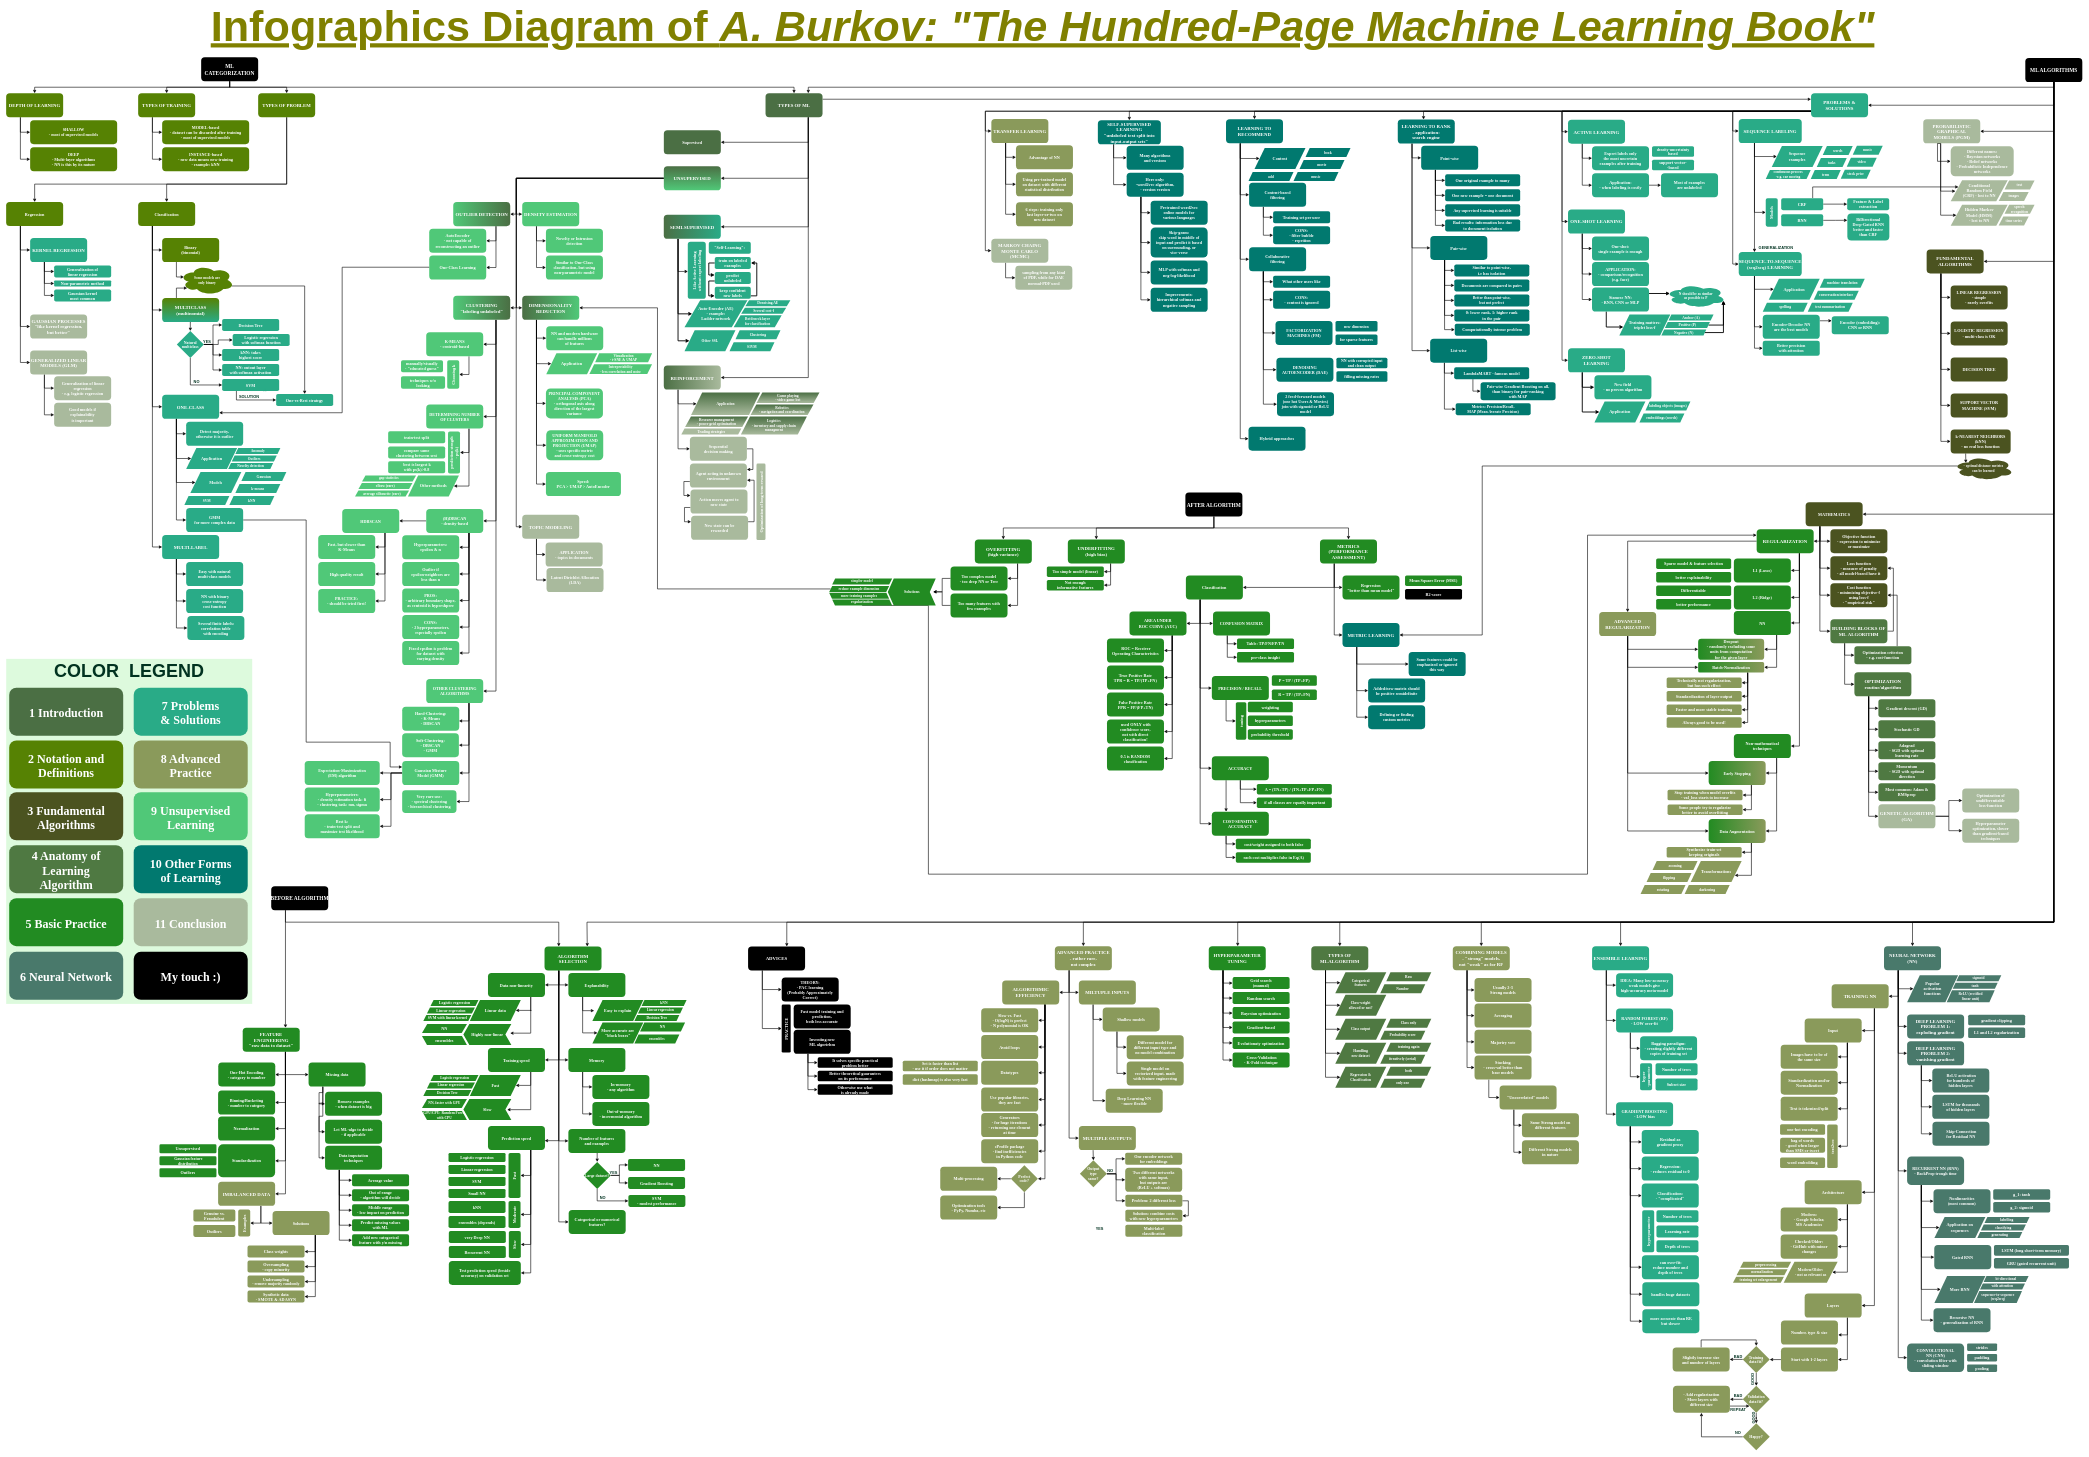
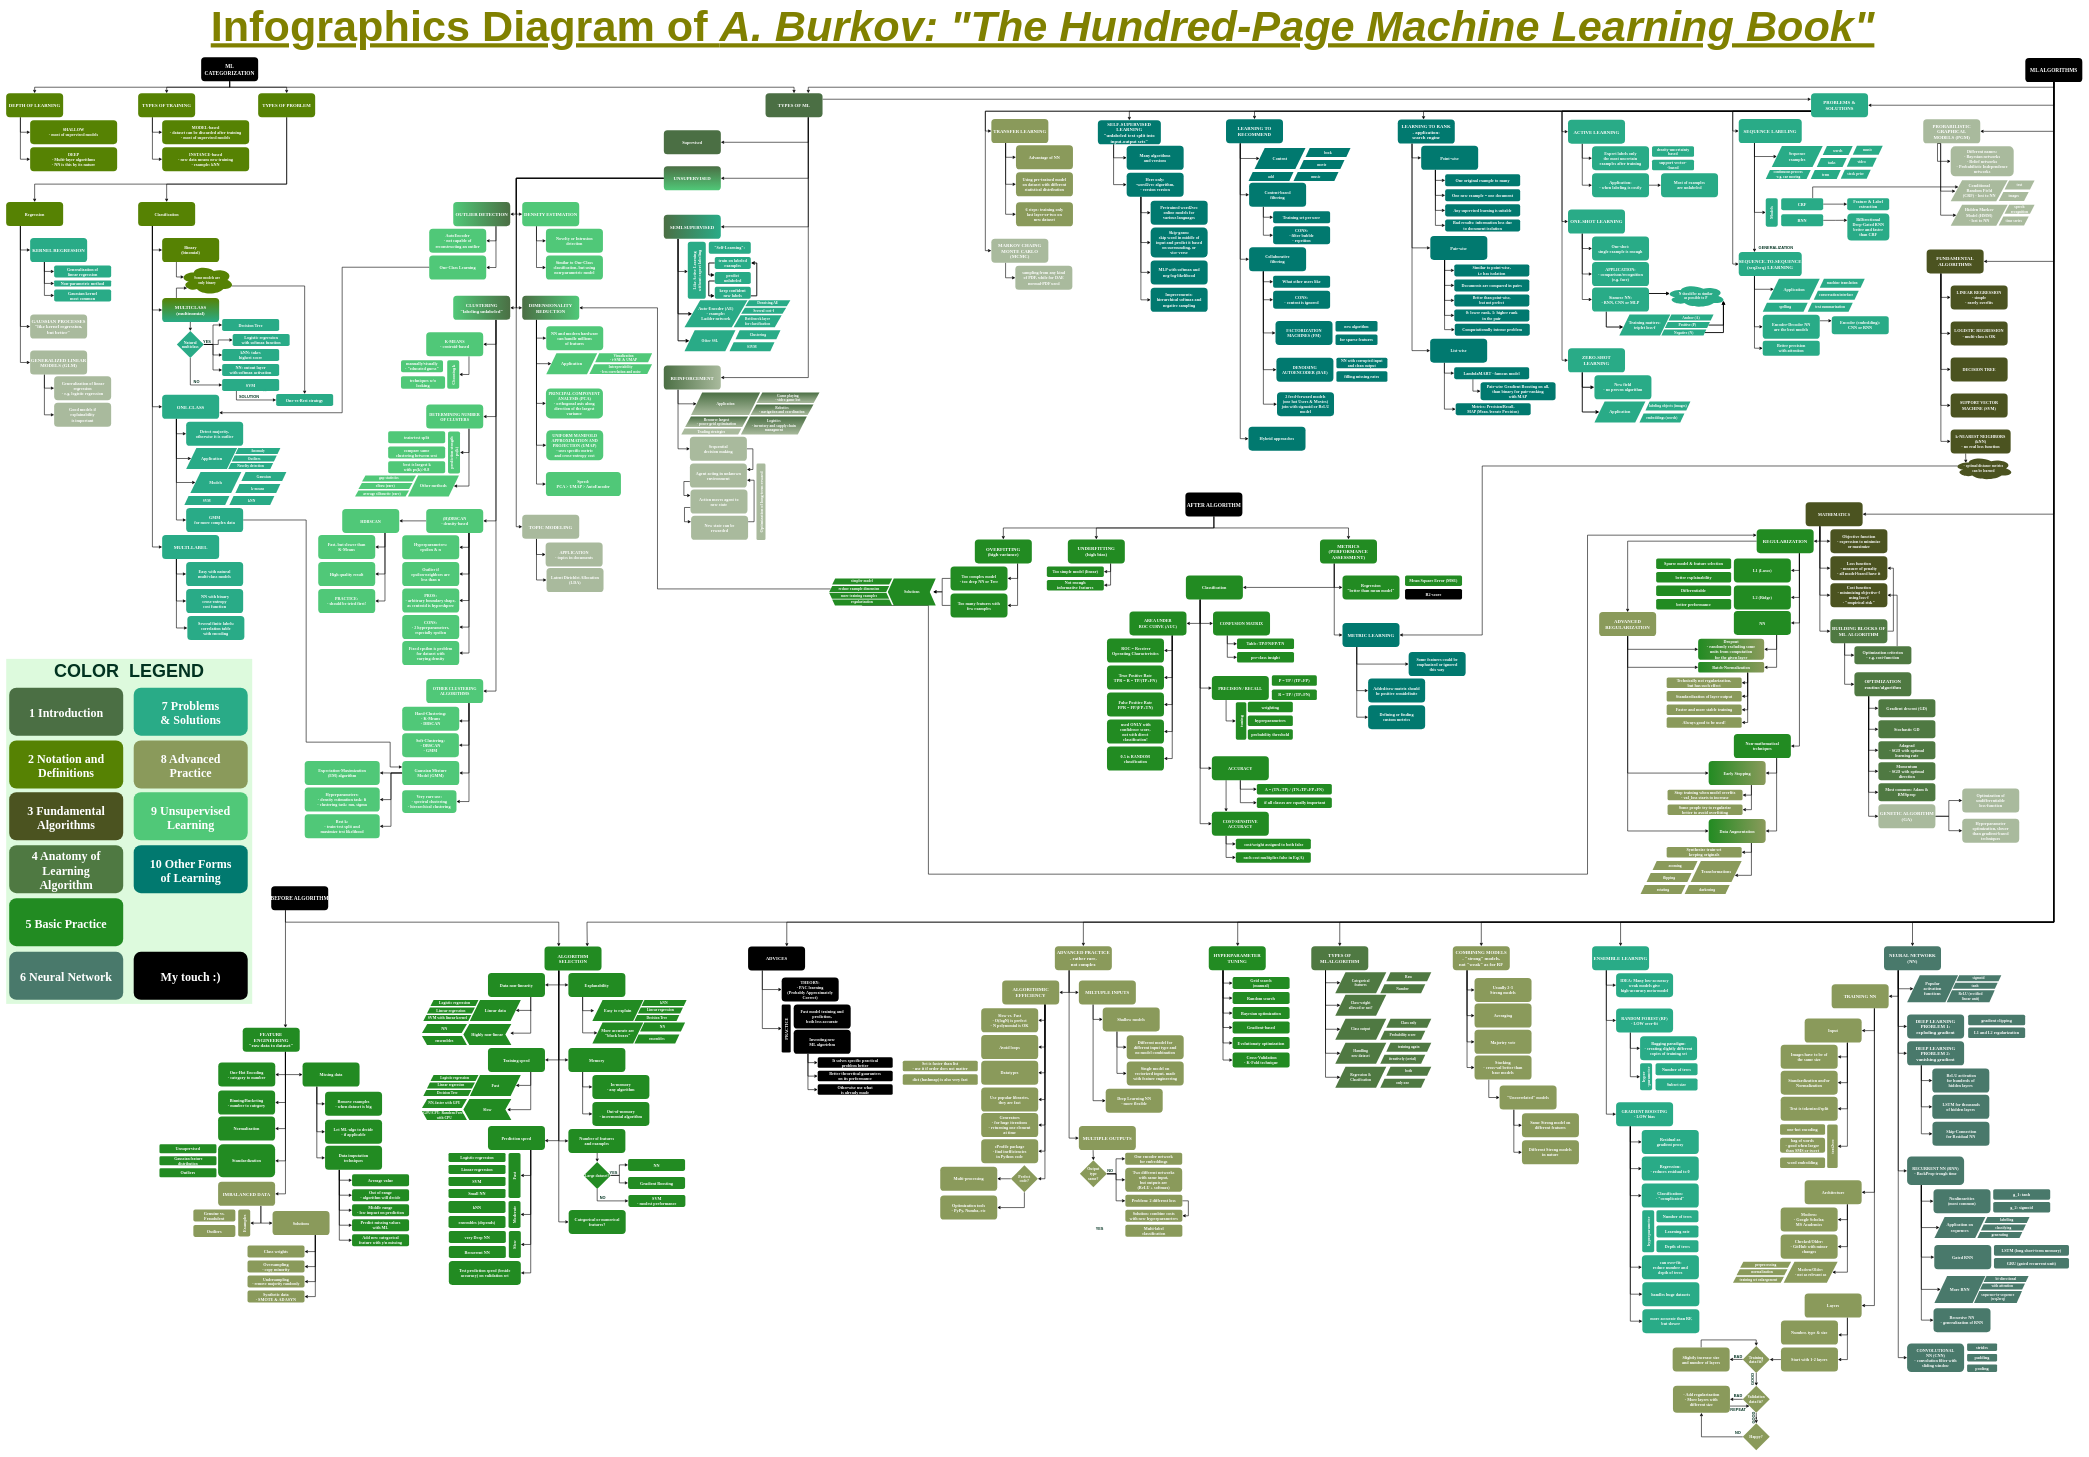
node "new dimension": label "new dimension" -> "new algorithm"
node "Resource management - power grid optimization": label "Resource management - power grid optimization" -> "Resource largest - power grid optimization"
node "11 Conclusion": removed
node "Missing data": moved (337, 1074) -> (331, 1074)
